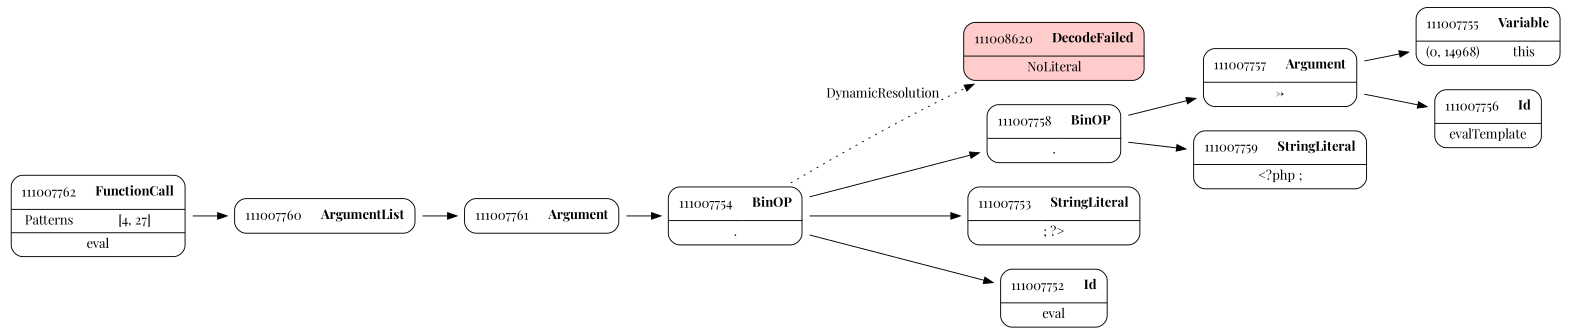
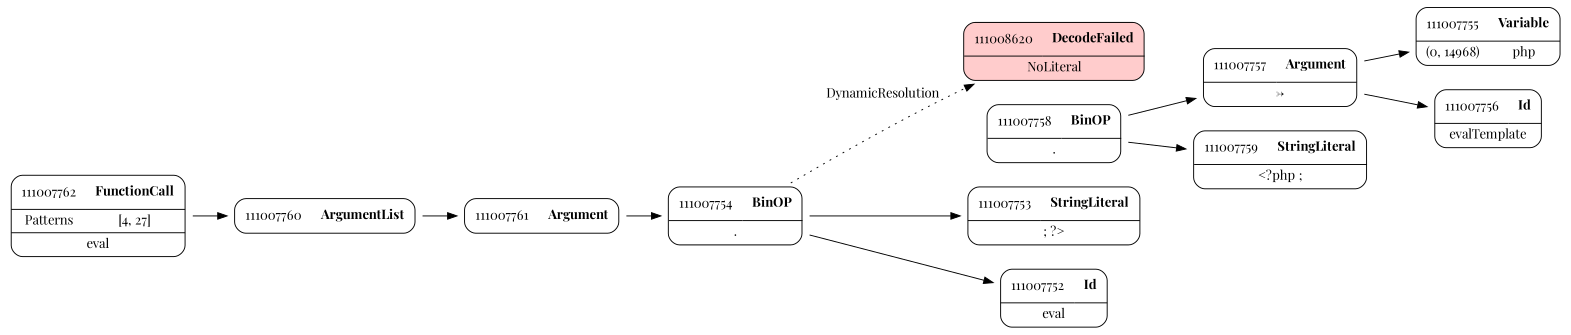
node "111007755": text "this" -> "php"
edge "111007754" -> "111007758": removed
